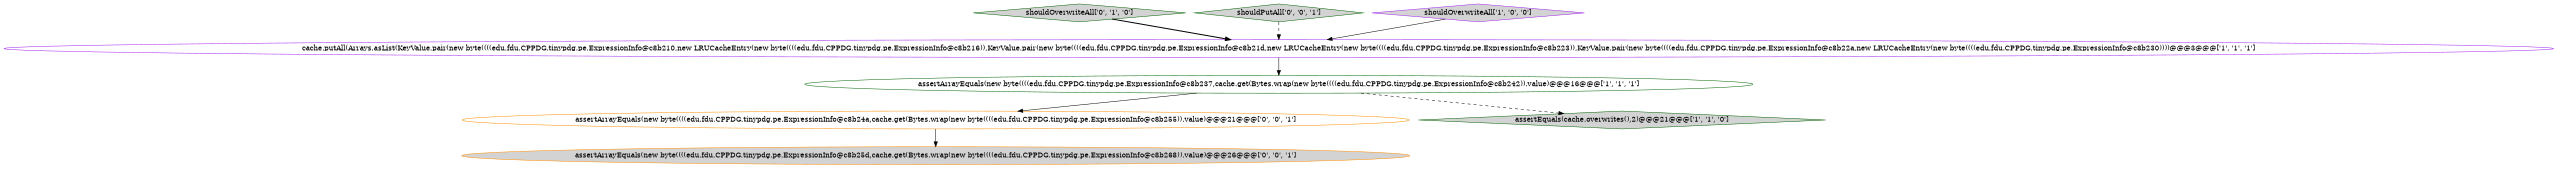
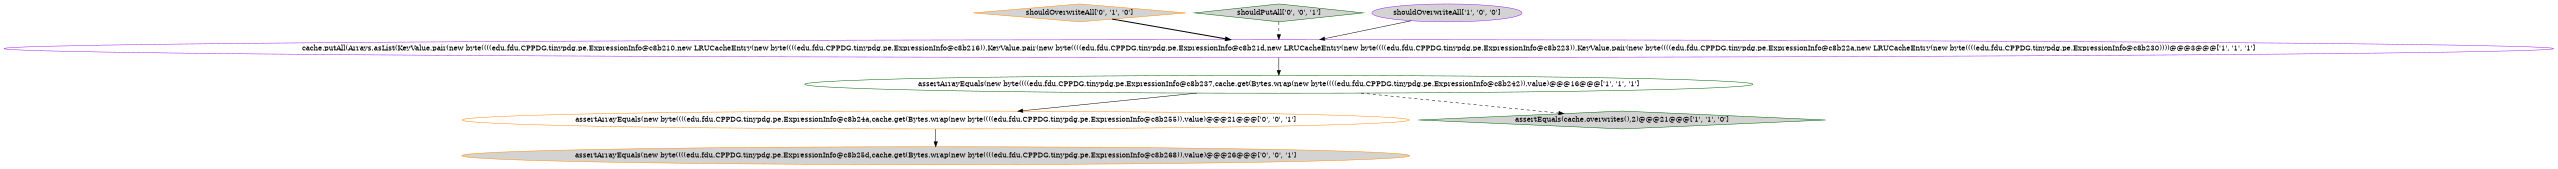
node "shouldOverwriteAll['0', '1', '0']": color darkgreen -> darkorange
node "shouldOverwriteAll['1', '0', '0']": shape diamond -> ellipse
